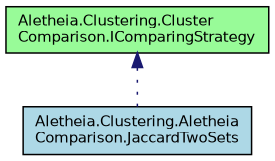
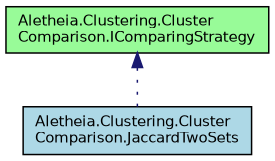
node "Aletheia.Clustering.Aletheia Comparison.JaccardTwoSets": label "Aletheia.Clustering.Aletheia Comparison.JaccardTwoSets" -> "Aletheia.Clustering.Cluster Comparison.JaccardTwoSets"
